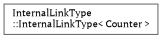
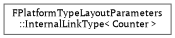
node "InternalLinkType ::InternalLinkType< Counter >": label "InternalLinkType ::InternalLinkType< Counter >" -> "FPlatformTypeLayoutParameters ::InternalLinkType< Counter >"
